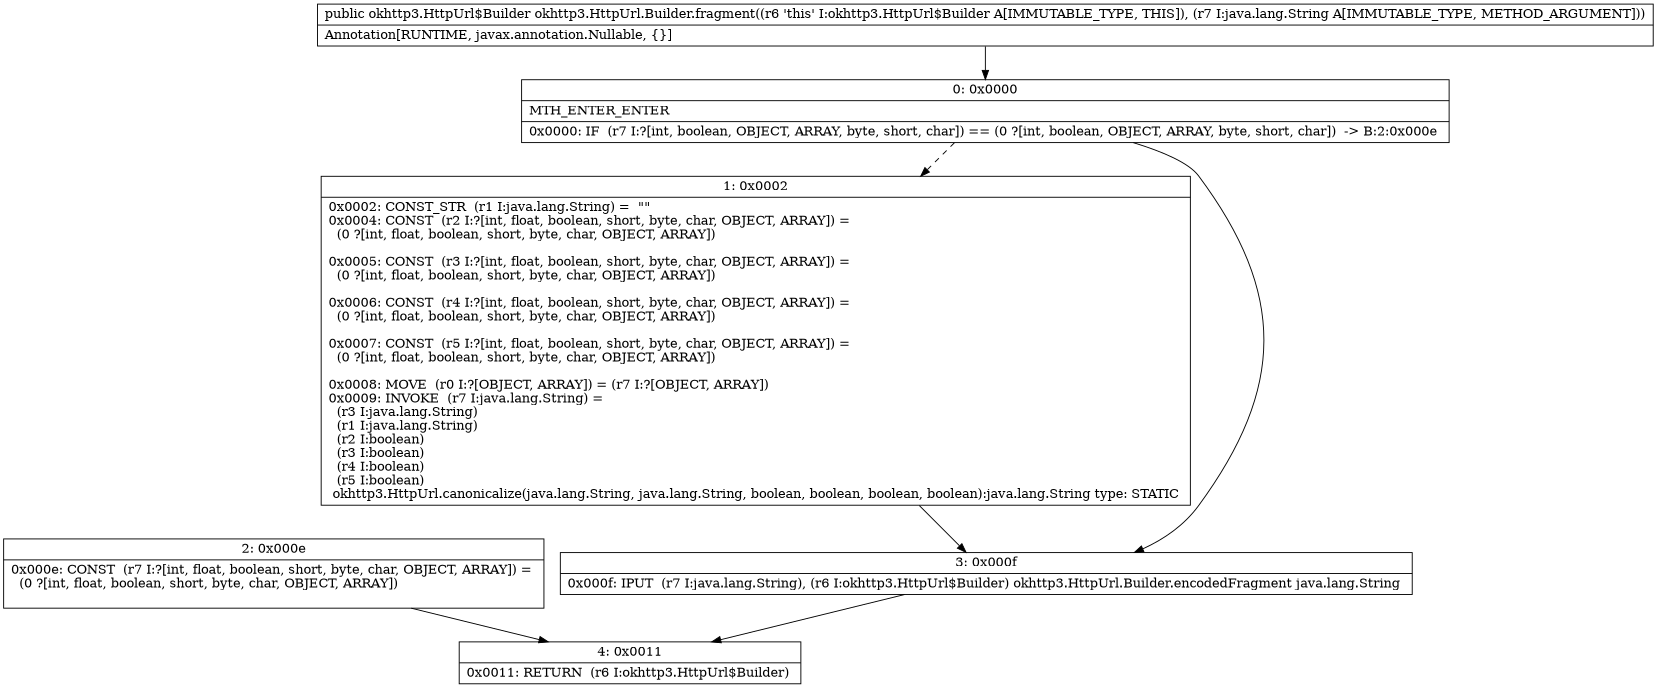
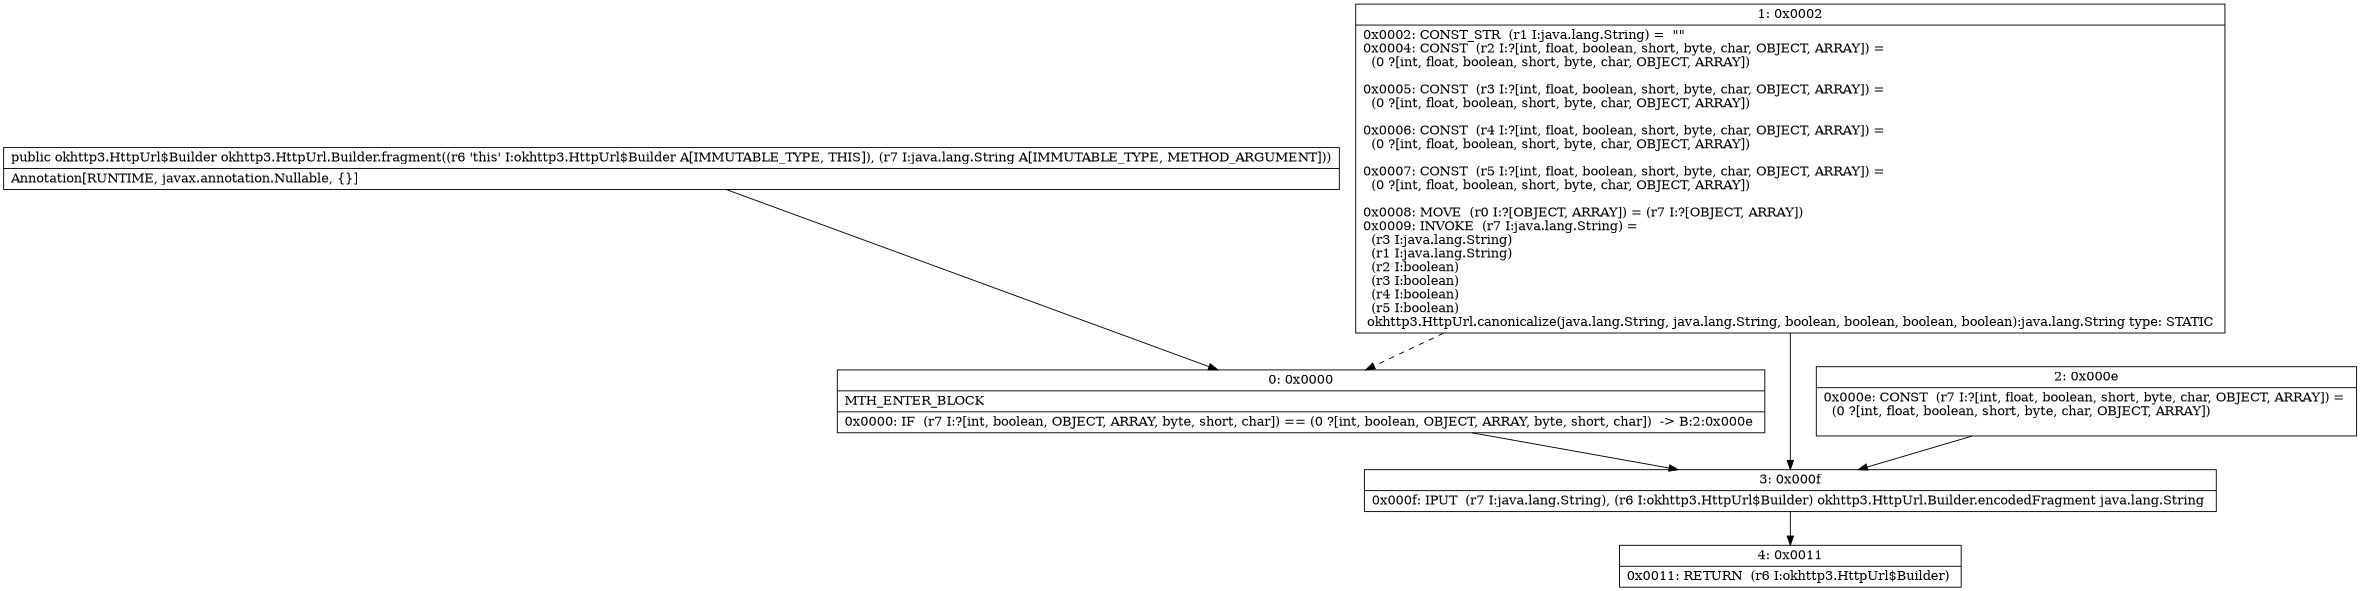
node "0: 0x0000": text "MTH_ENTER_ENTER" -> "MTH_ENTER_BLOCK"
edge "0: 0x0000" -> "1: 0x0002": reversed
edge "2: 0x000e" -> "4: 0x0011": now "2: 0x000e" -> "3: 0x000f"
